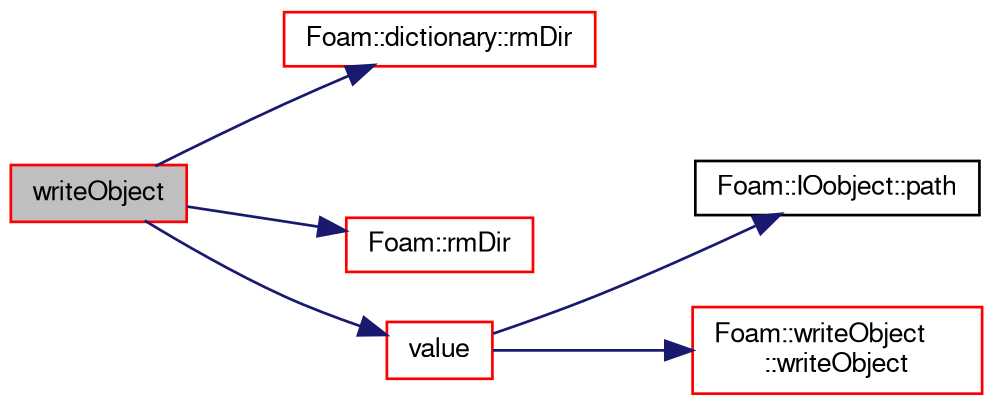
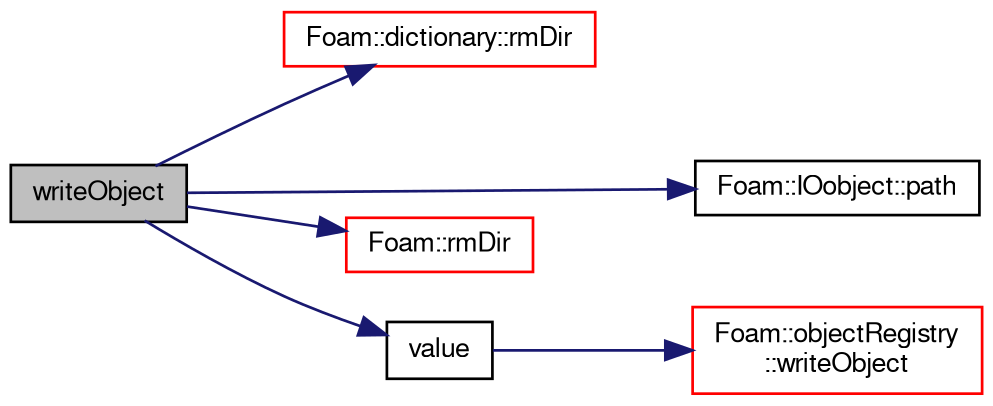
node "writeObject": color red -> black
edge "value" -> "Foam::IOobject::path": now "writeObject" -> "Foam::IOobject::path"
node "value": color red -> black
node "Foam::writeObject ::writeObject": label "Foam::writeObject ::writeObject" -> "Foam::objectRegistry ::writeObject"
